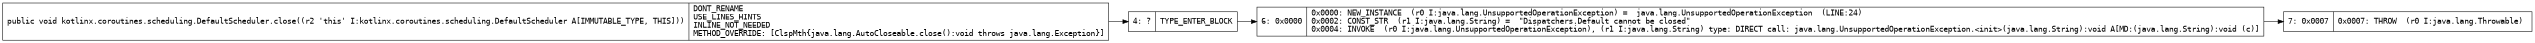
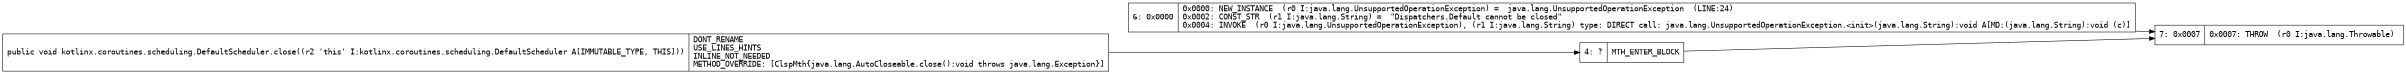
node "4: ?": text "TYPE_ENTER_BLOCK" -> "MTH_ENTER_BLOCK"
edge "4: ?" -> "6: 0x0000": now "4: ?" -> "7: 0x0007"
